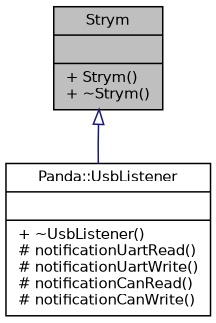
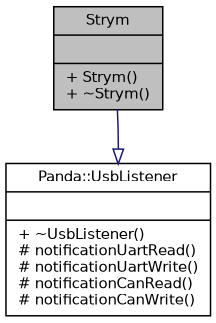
edge "Panda::UsbListener" -> "Strym": reversed
